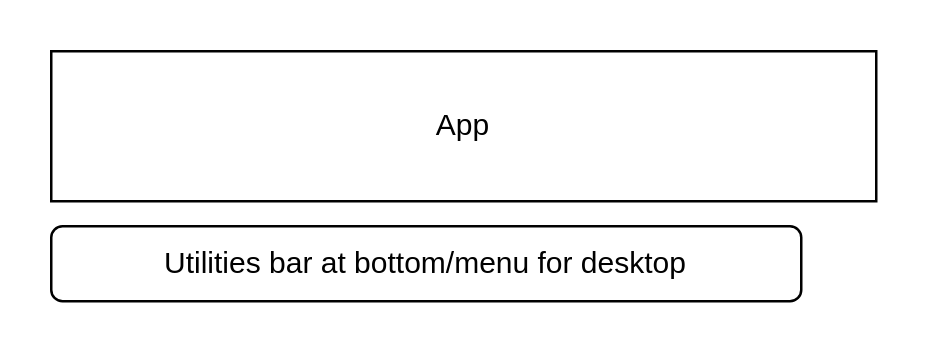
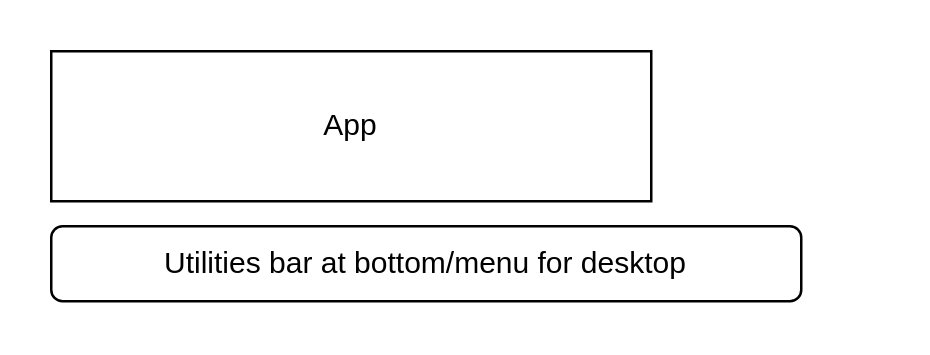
node "App": size 825x150 -> 600x150
